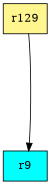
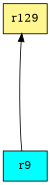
edge "r129" -> "r9": reversed
